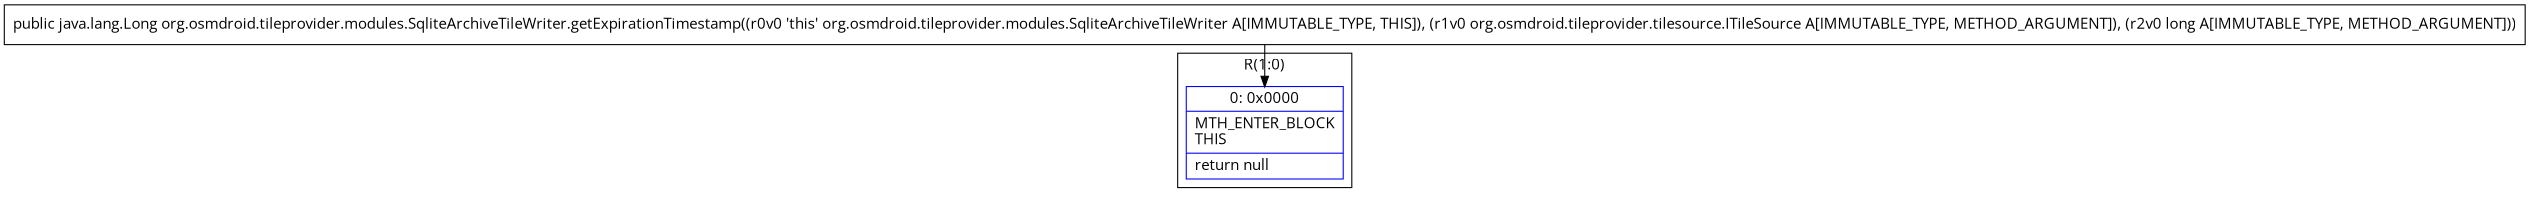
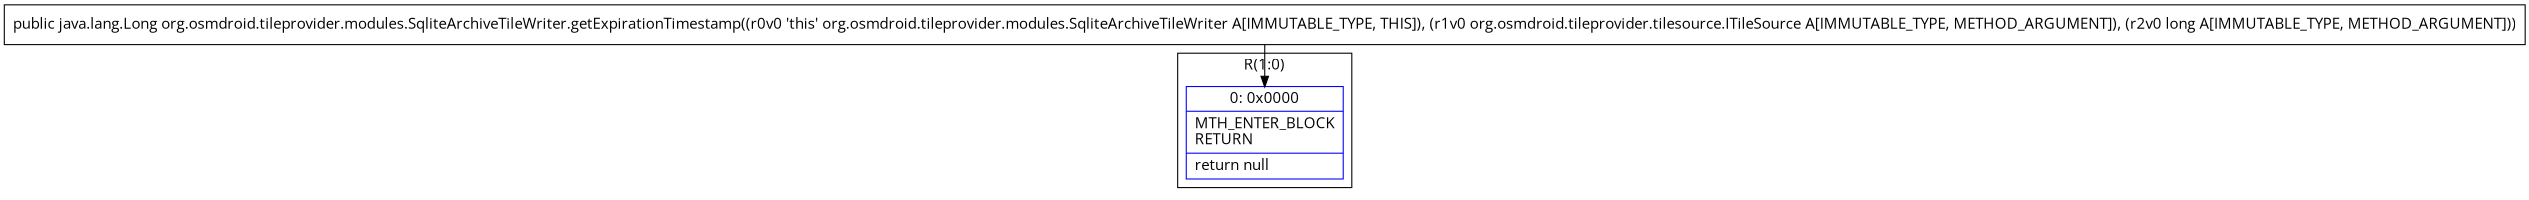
node "0: 0x0000": text "THIS" -> "RETURN"
